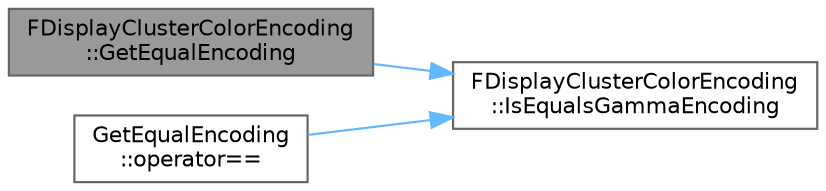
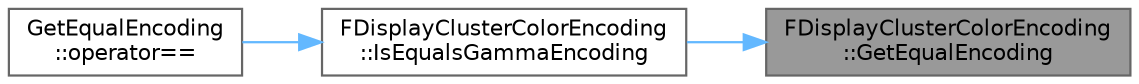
edge "FDisplayClusterColorEncoding ::GetEqualEncoding" -> "FDisplayClusterColorEncoding ::IsEqualsGammaEncoding": reversed
